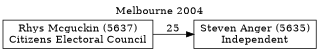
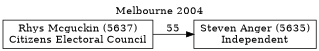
edge "Rhys Mcguckin (5637) Citizens Electoral Council" -> "Steven Anger (5635) Independent": label "25" -> "55"
